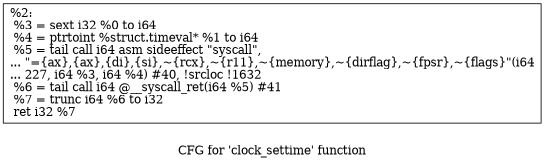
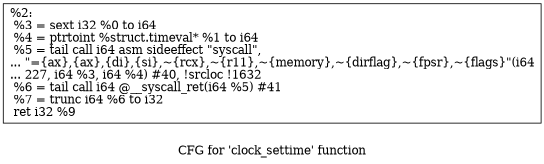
node "%2:": text "ret i32 %7" -> "ret i32 %9"
